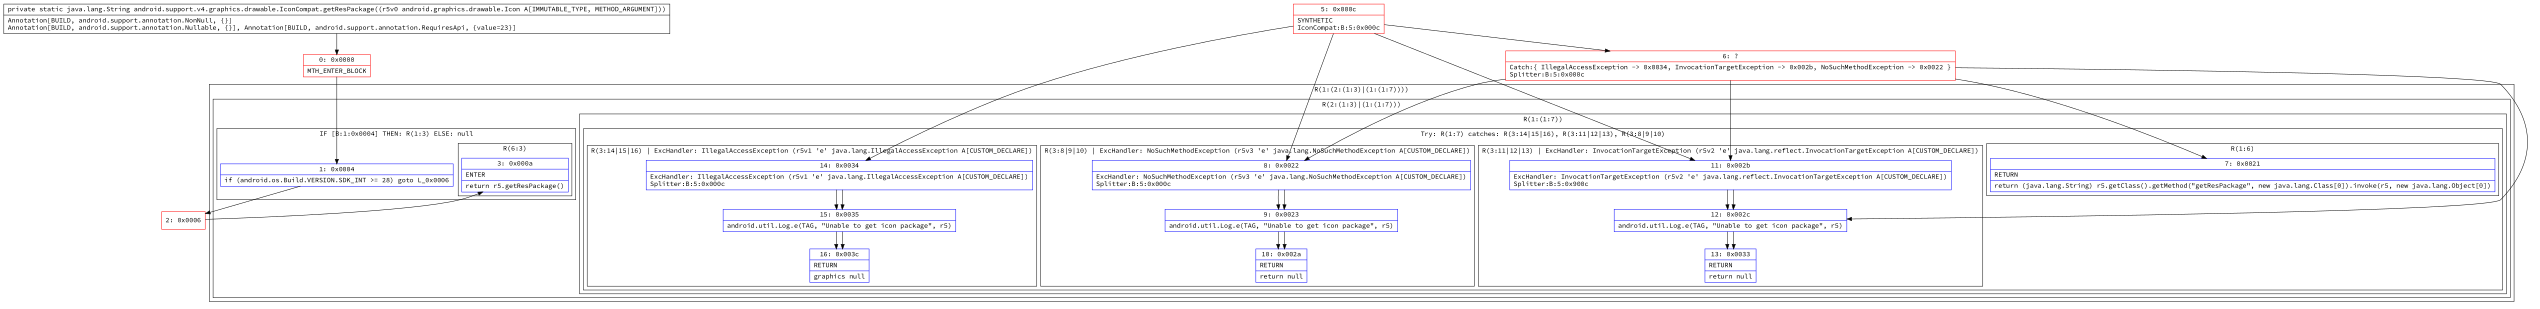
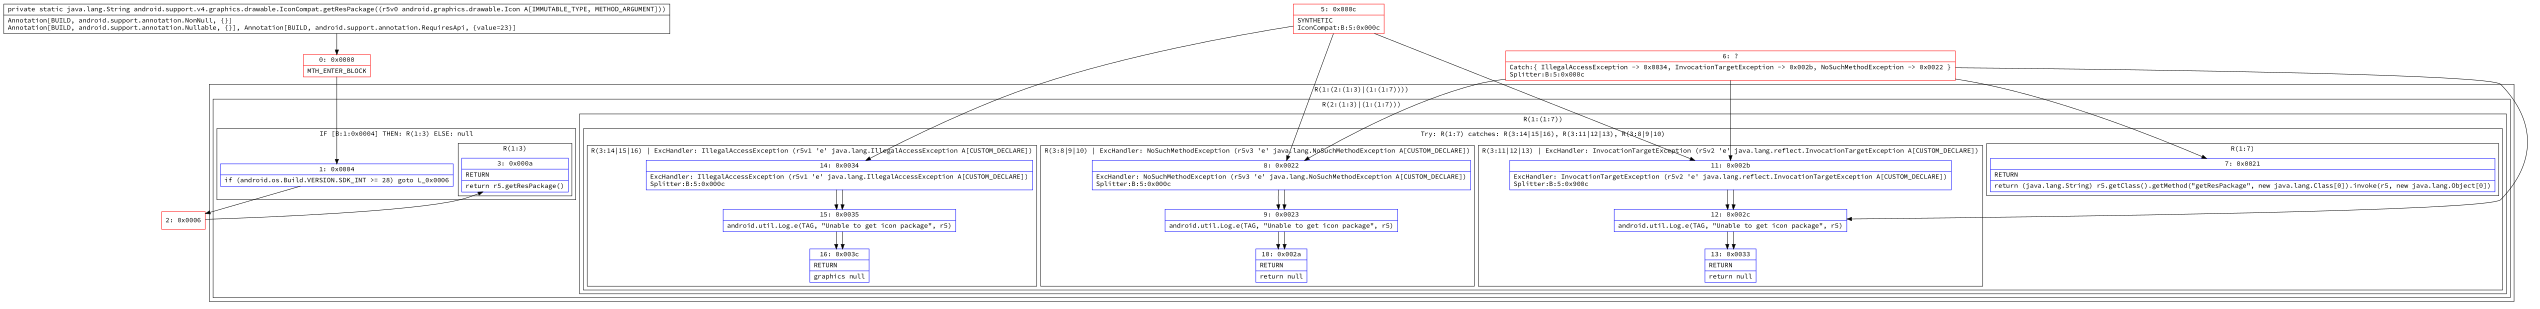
edge "5: 0x000c" -> "6: ?": removed
cluster "R(6:3)": label "R(6:3)" -> "R(1:3)"
cluster "R(1:6)": label "R(1:6)" -> "R(1:7)"
node "3: 0x000a": text "ENTER" -> "RETURN"
